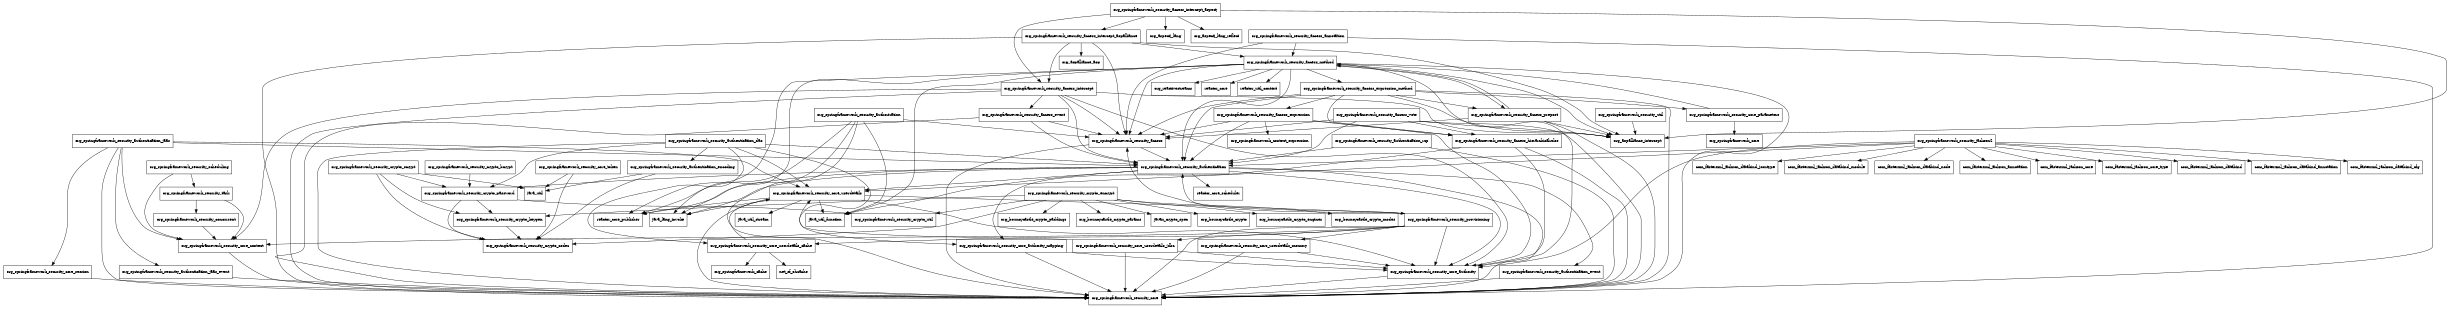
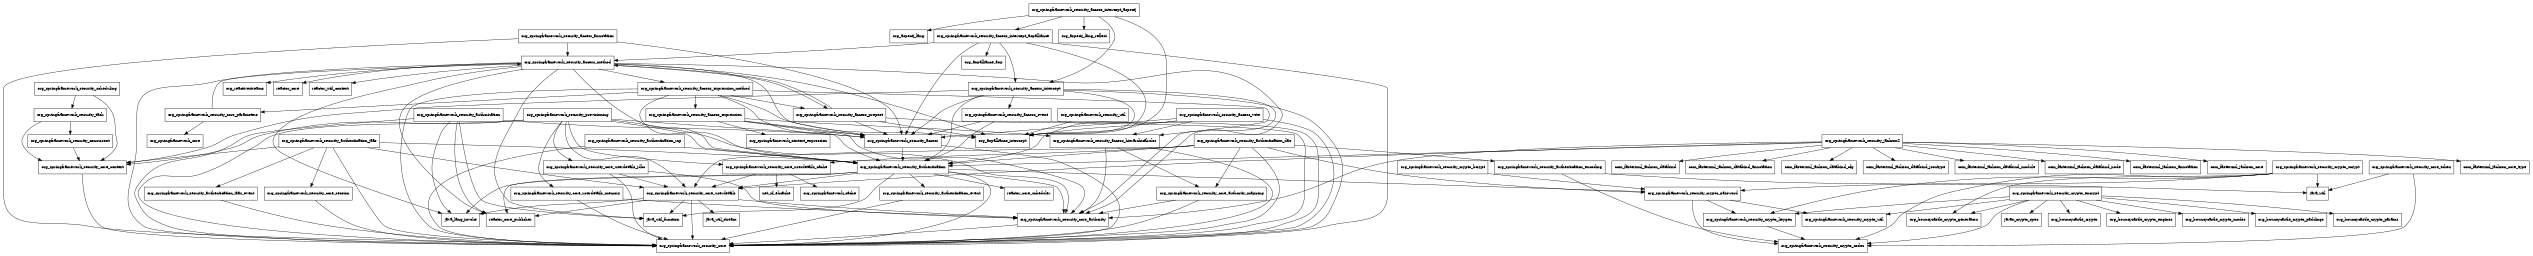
edge "org_springframework_security_core_userdetails" -> "org_springframework_security_provisioning": reversed
node "org_bouncycastle_crypto_generators": added
